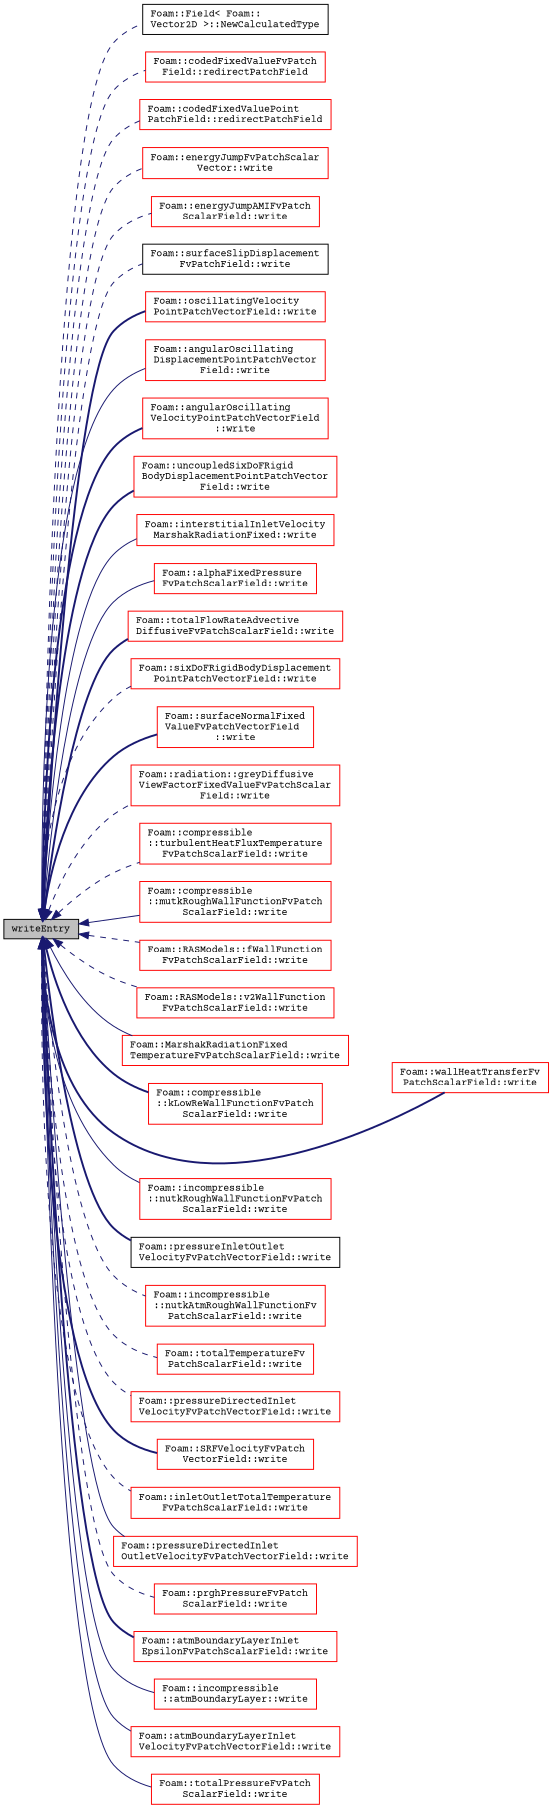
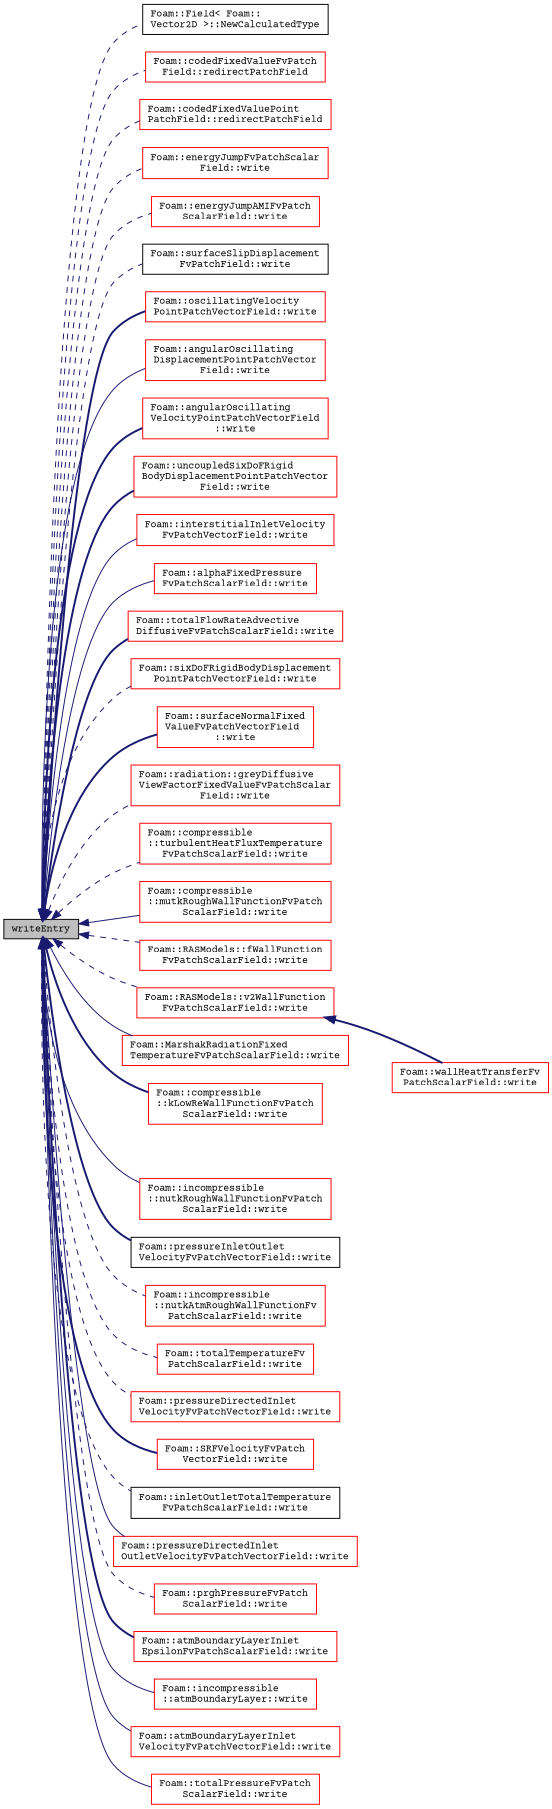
node "Foam::energyJumpFvPatchScalar Vector::write": label "Foam::energyJumpFvPatchScalar Vector::write" -> "Foam::energyJumpFvPatchScalar Field::write"
node "Foam::interstitialInletVelocity MarshakRadiationFixed::write": label "Foam::interstitialInletVelocity MarshakRadiationFixed::write" -> "Foam::interstitialInletVelocity FvPatchVectorField::write"
edge "Foam::wallHeatTransferFv PatchScalarField::write" -> "writeEntry": now "Foam::wallHeatTransferFv PatchScalarField::write" -> "Foam::RASModels::v2WallFunction FvPatchScalarField::write"
node "Foam::inletOutletTotalTemperature FvPatchScalarField::write": color red -> black
